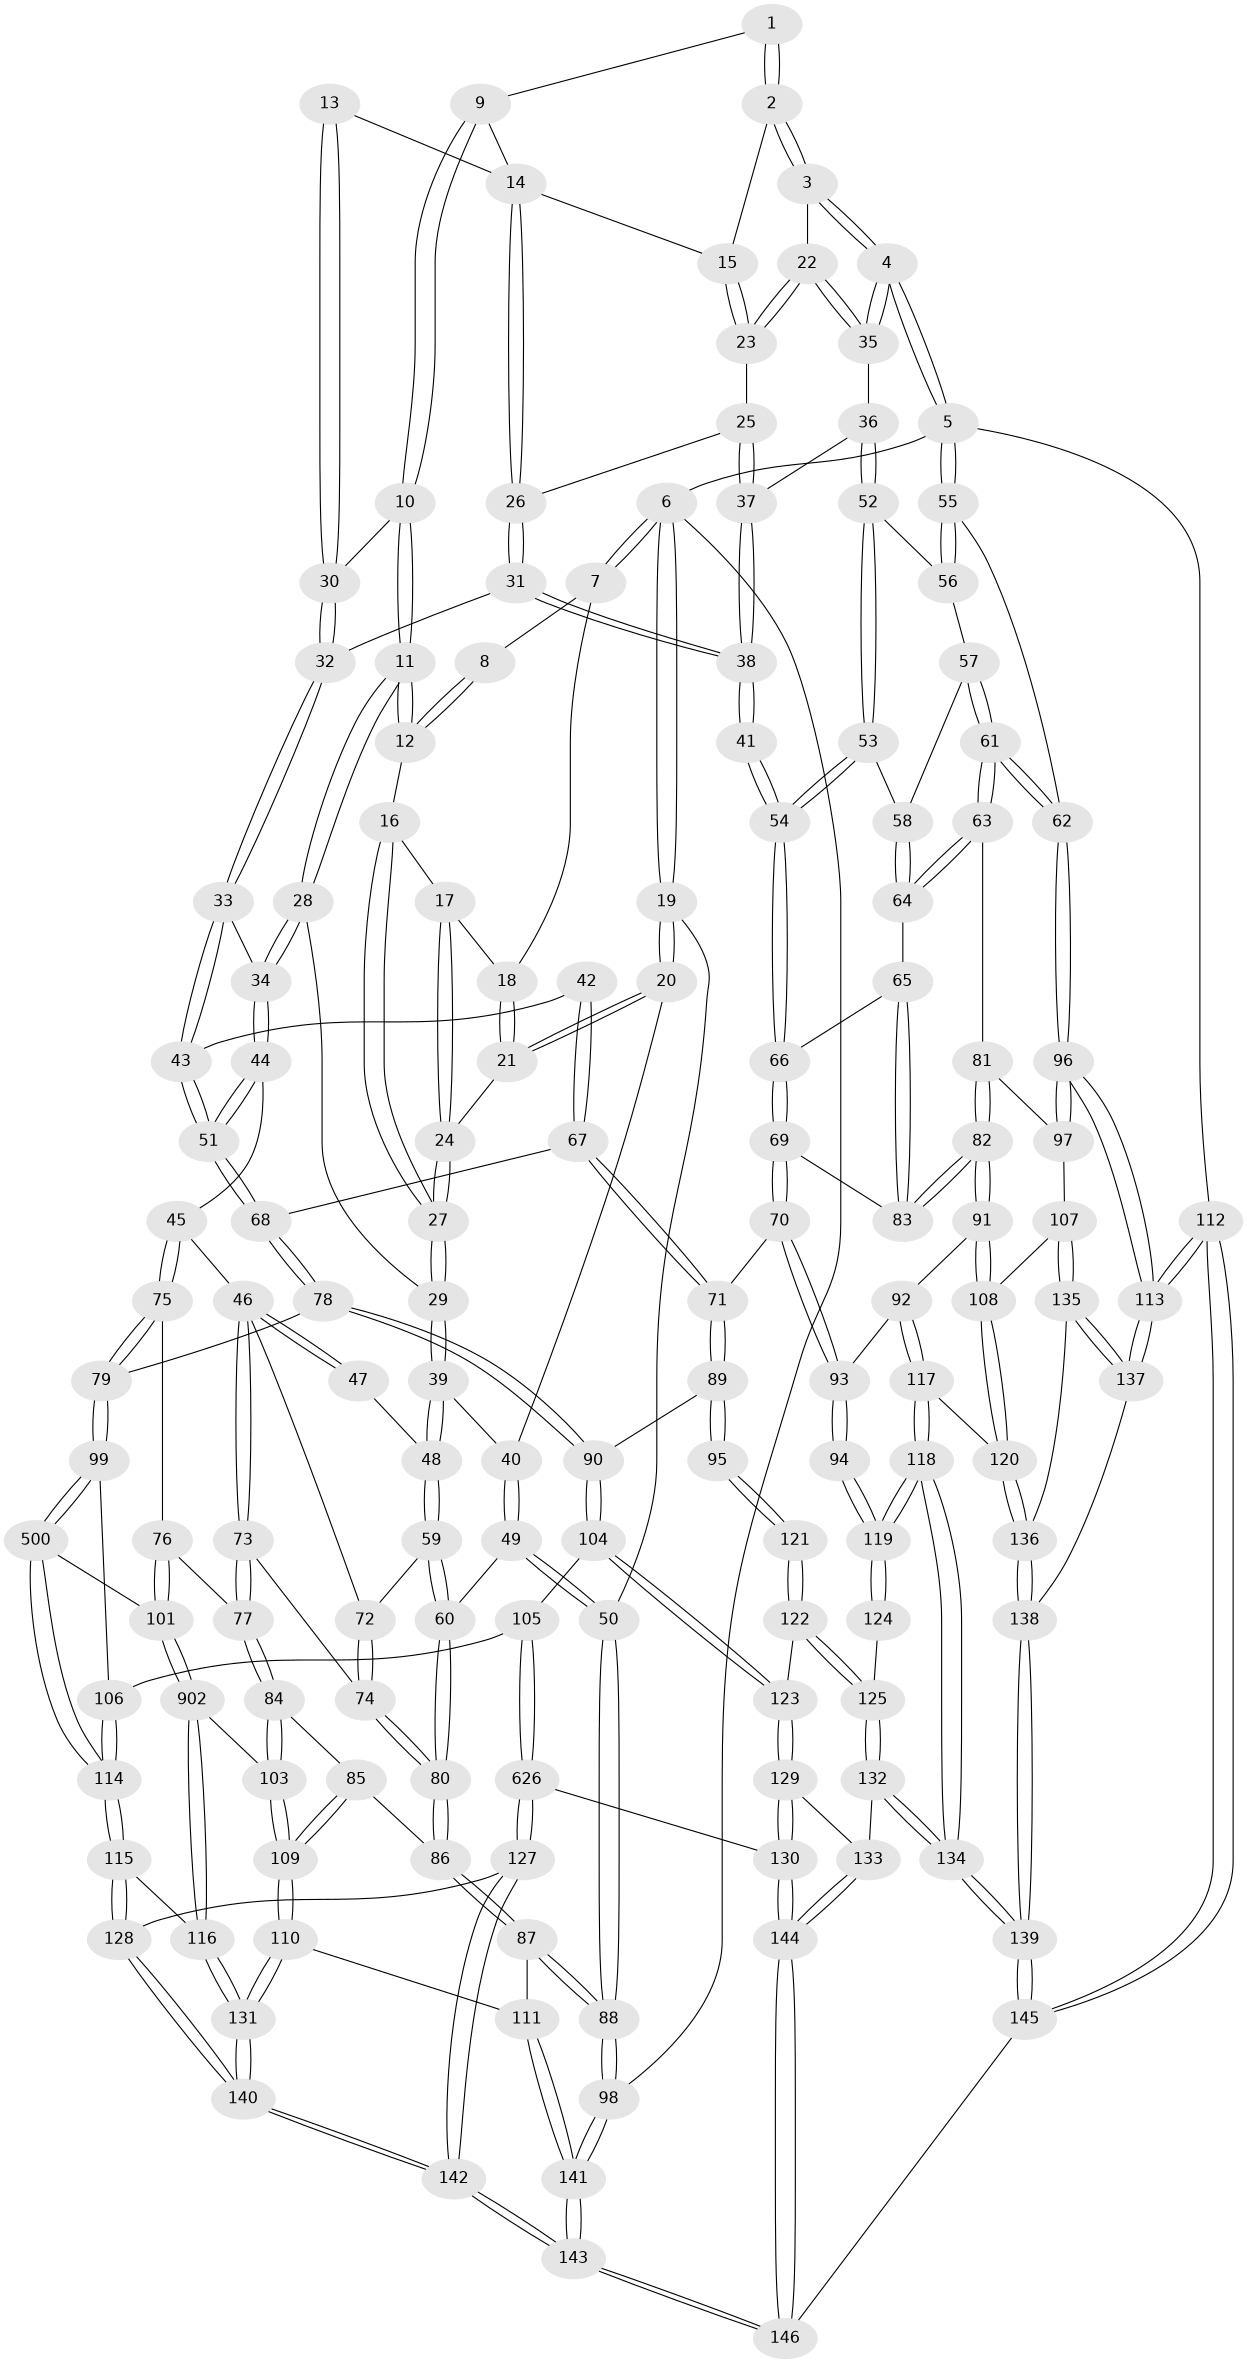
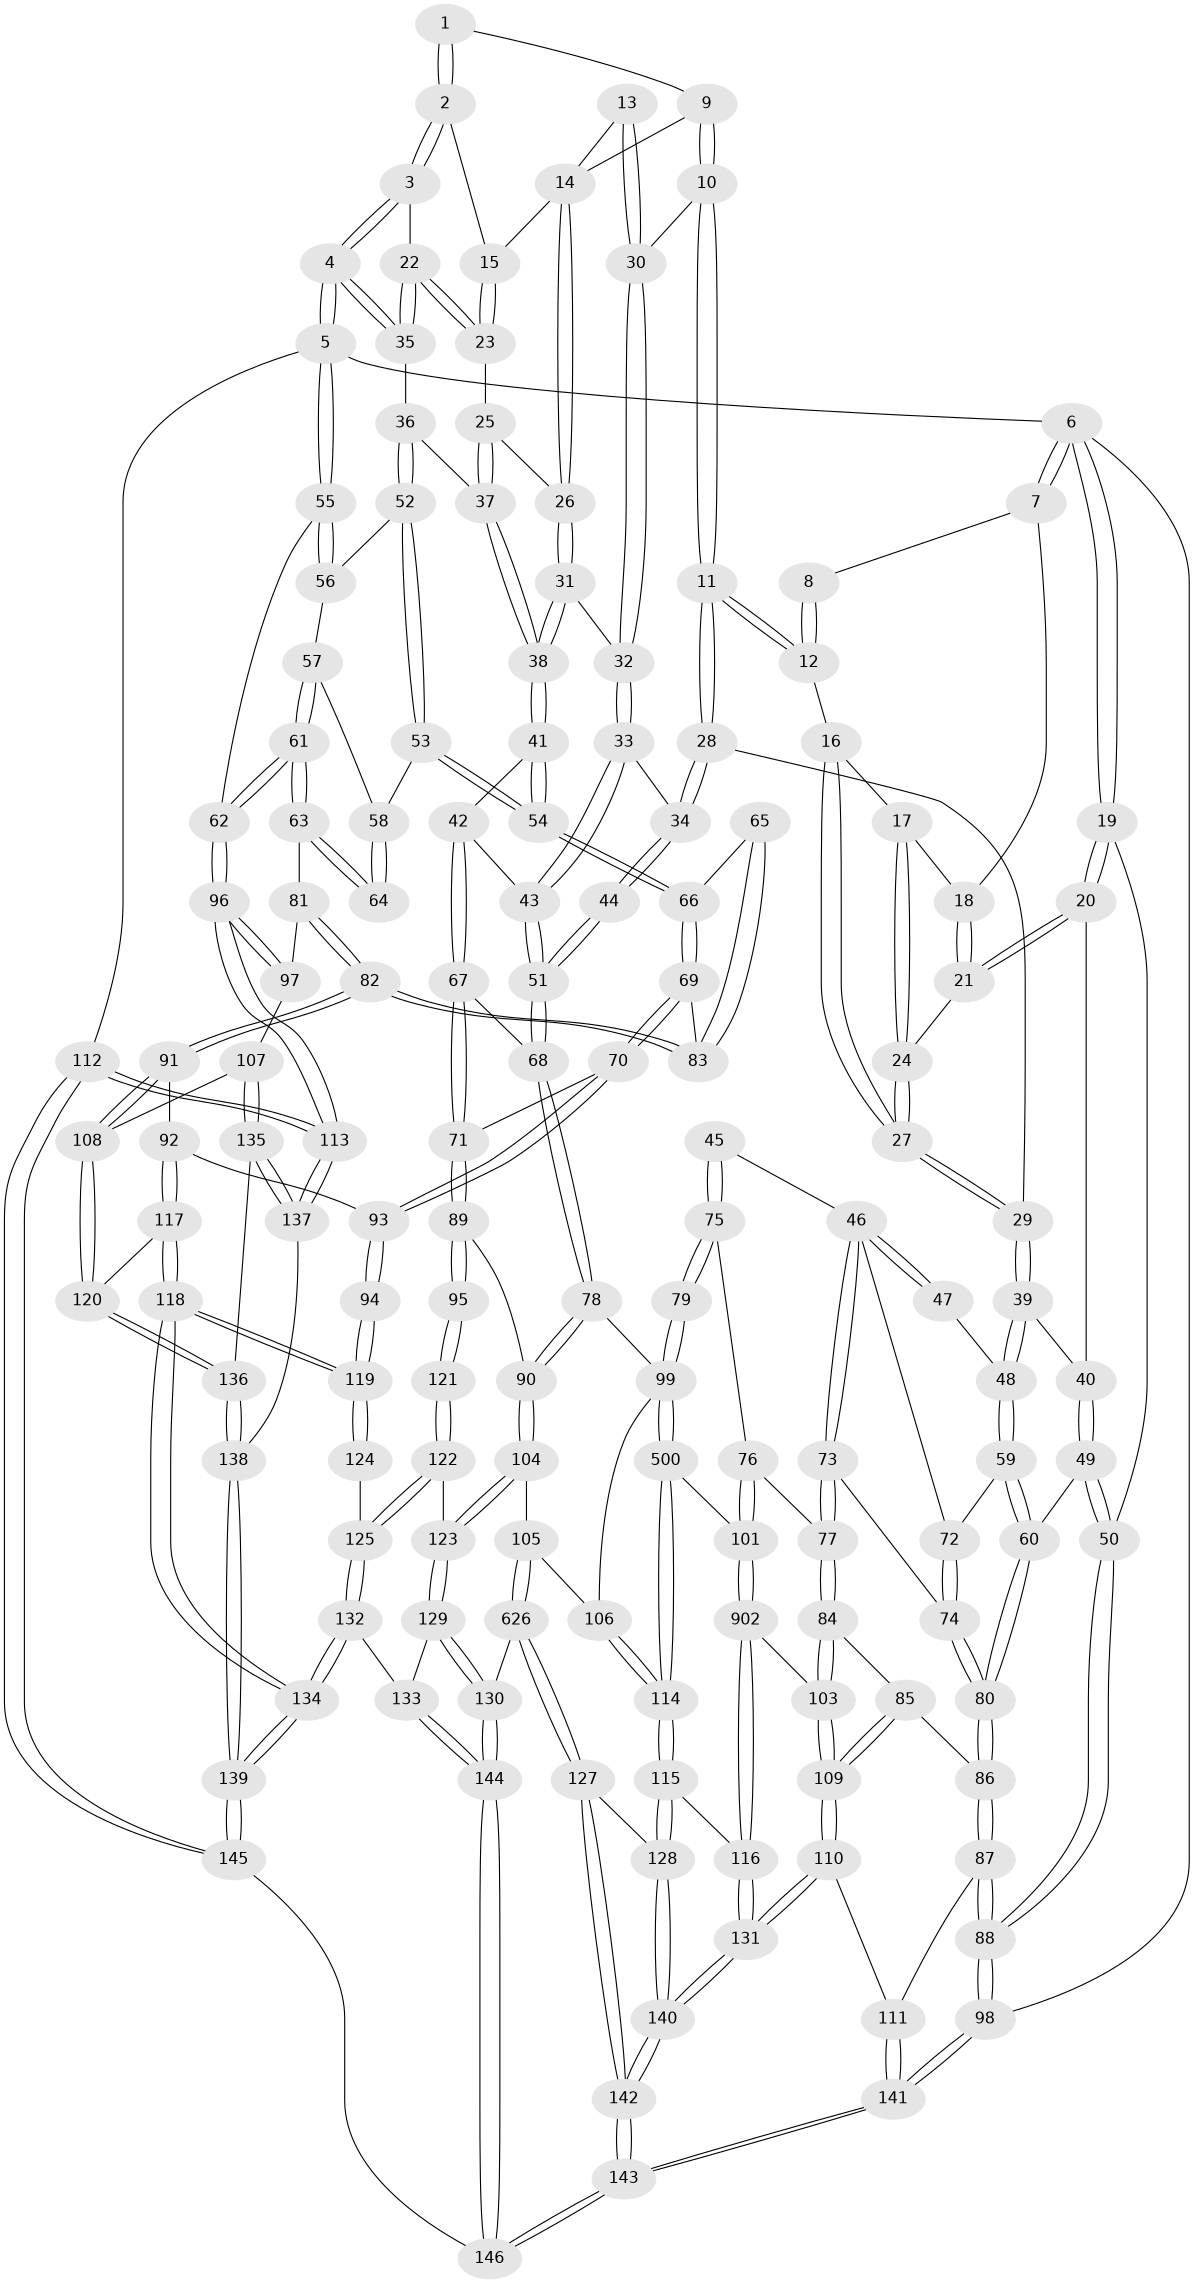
edge "41" -- "42": added
edge "64" -- "65": removed
edge "44" -- "45": removed
edge "78" -- "79": now "78" -- "99"
